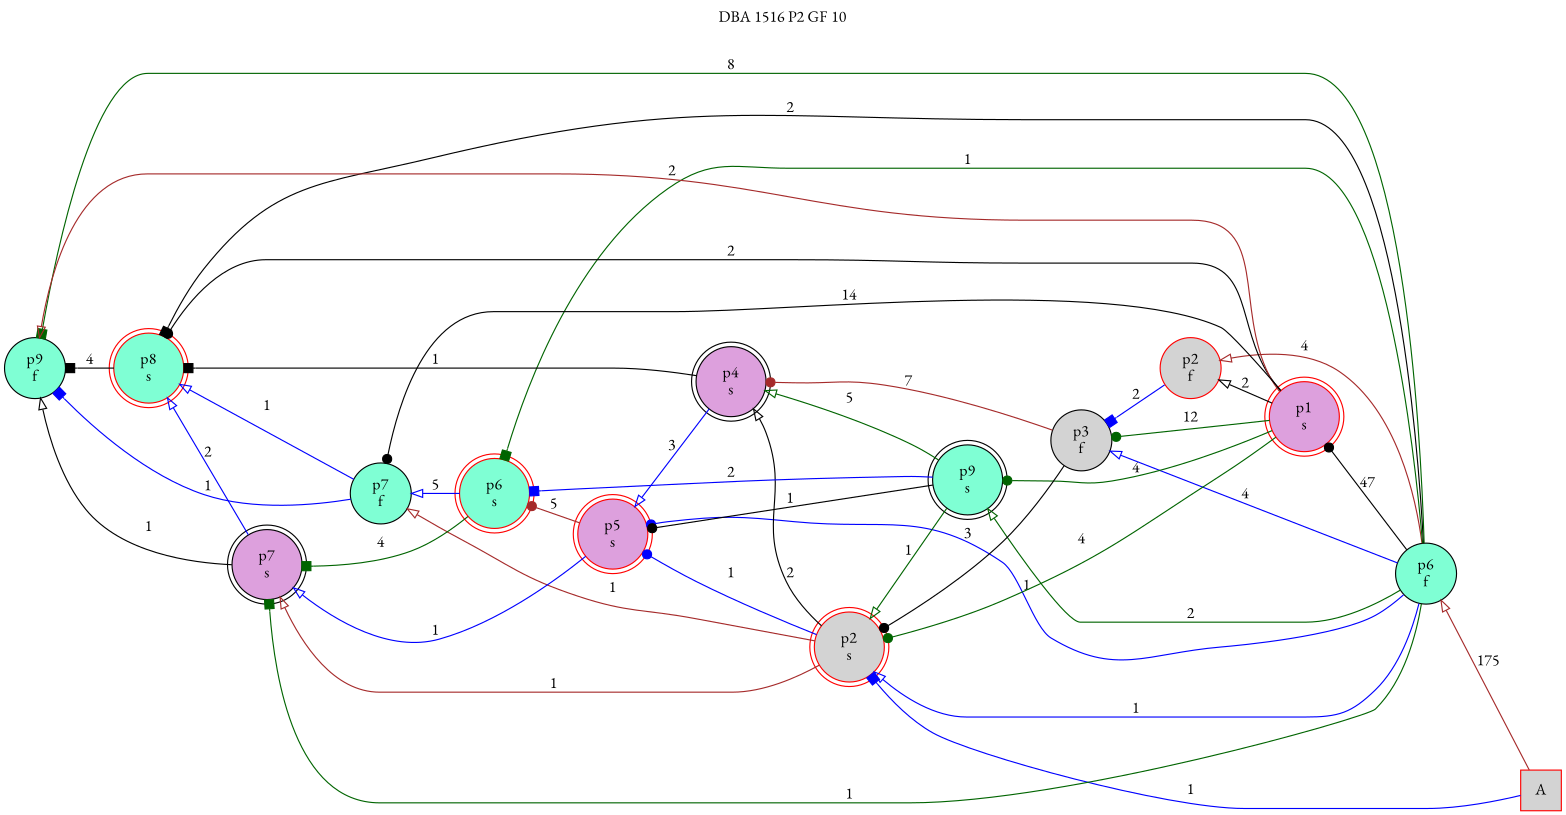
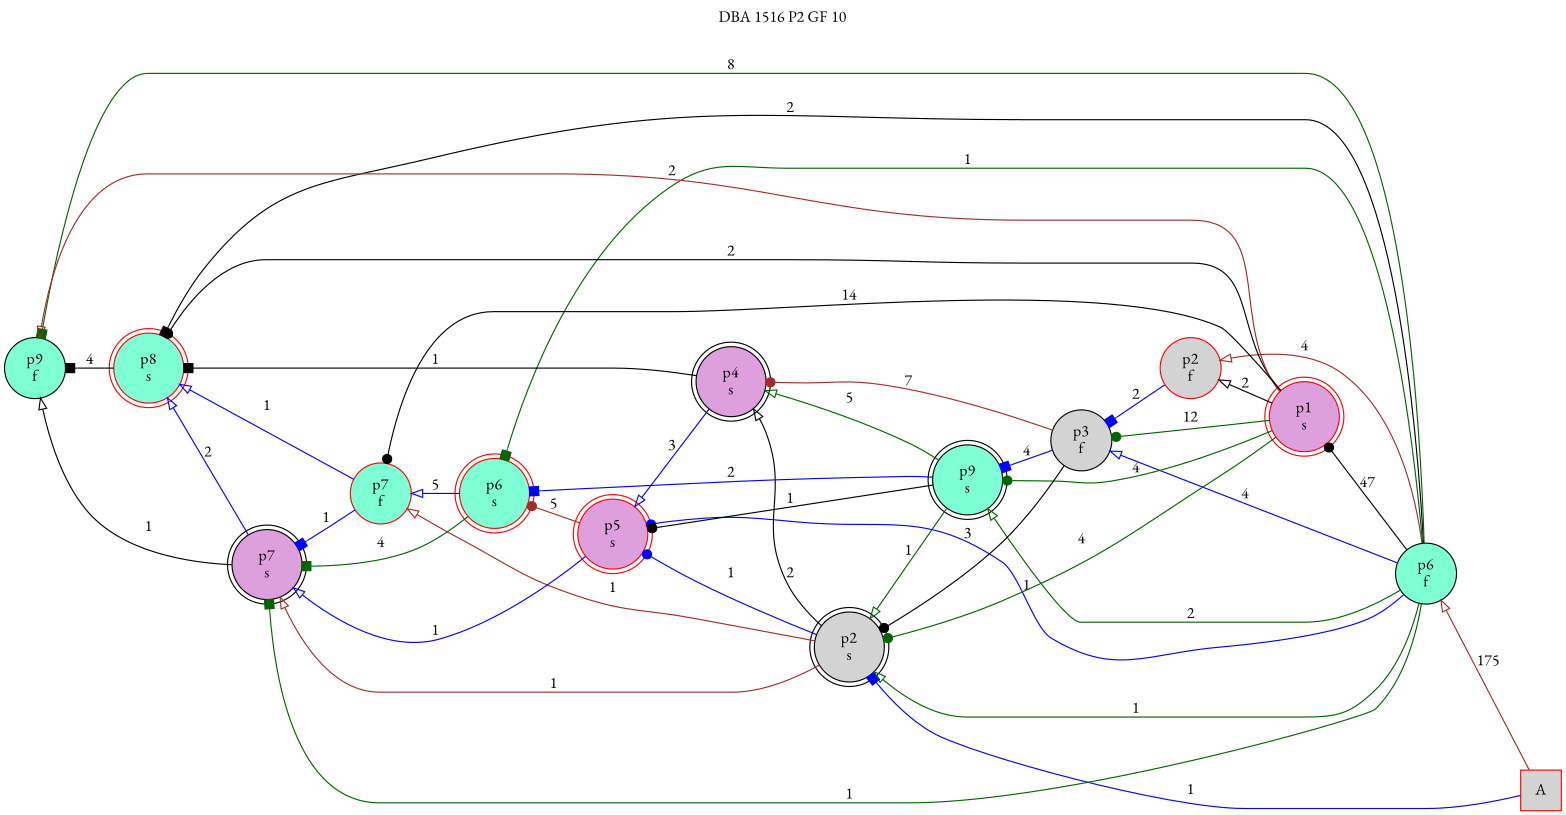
edge "p3 f" -> "p9 s": added, label "4"
edge "p7 f" -> "p9 f": now "p7 f" -> "p7 s"
node "p7 f": color black -> red
node "p2 s": color red -> black
edge "p6 f" -> "p2 s": color blue -> darkgreen
